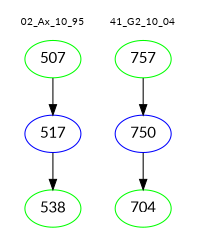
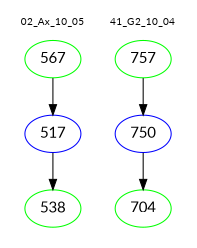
cluster "02_Ax_10_95": label "02_Ax_10_95" -> "02_Ax_10_05"
node "507": label "507" -> "567"
